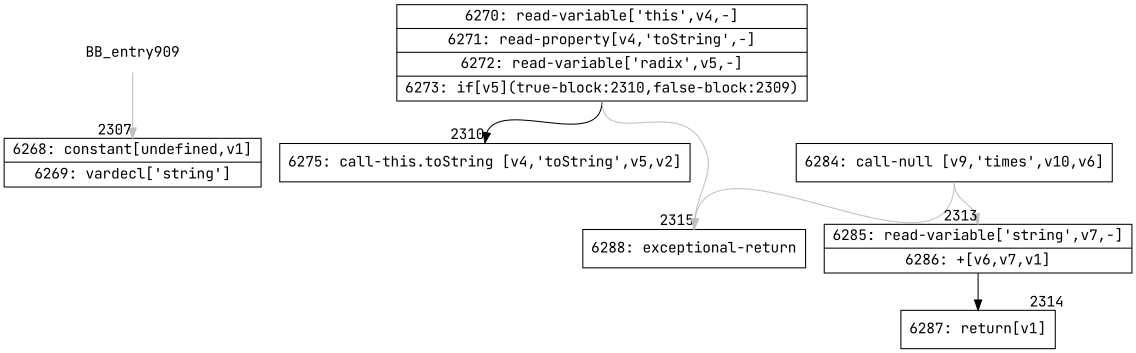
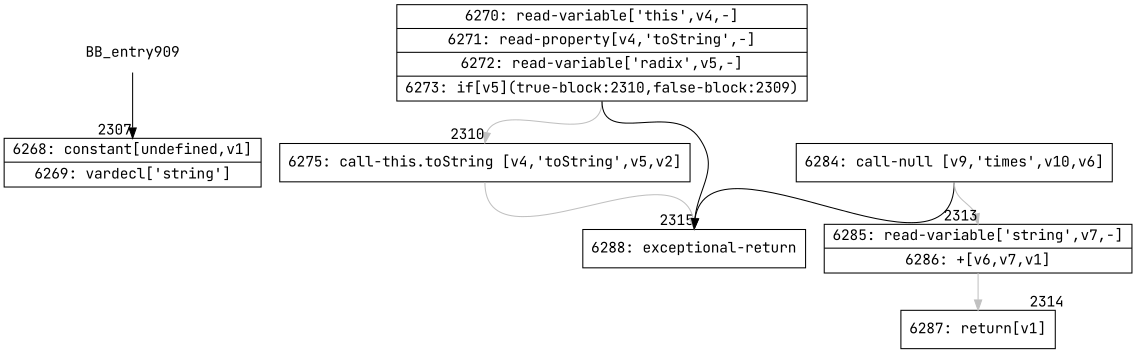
edge "BB_entry909" -> "6268: constant[undefined,v1]": color gray -> black
edge "6270: read-variable['this',v4,-]" -> "6275: call-this.toString [v4,'toString',v5,v2]": color black -> gray
edge "6270: read-variable['this',v4,-]" -> "6288: exceptional-return": color gray -> black
edge "6275: call-this.toString [v4,'toString',v5,v2]" -> "6288: exceptional-return": added
edge "6284: call-null [v9,'times',v10,v6]" -> "6288: exceptional-return": color gray -> black
edge "6285: read-variable['string',v7,-]" -> "6287: return[v1]": color black -> gray
